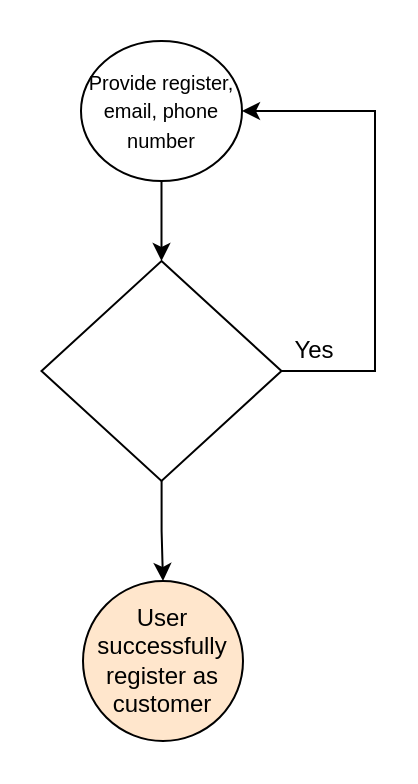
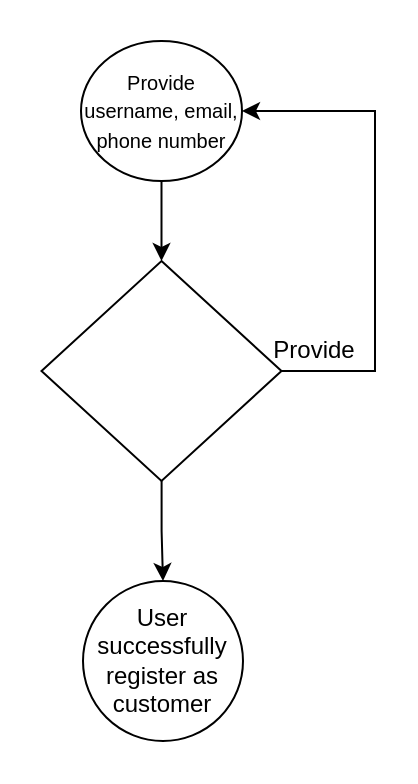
node "Provide register, email, phone number": label "Provide register, email, phone number" -> "Provide username, email, phone number"
node "Yes": label "Yes" -> "Provide"
node "User successfully register as customer": fillcolor #ffe6cc -> #ffffff
